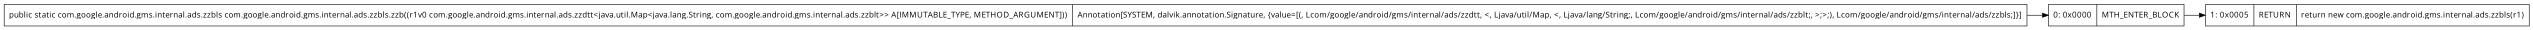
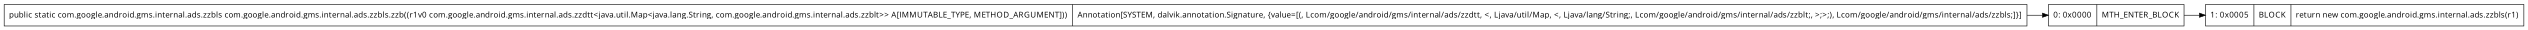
node "1: 0x0005": text "RETURN" -> "BLOCK"
